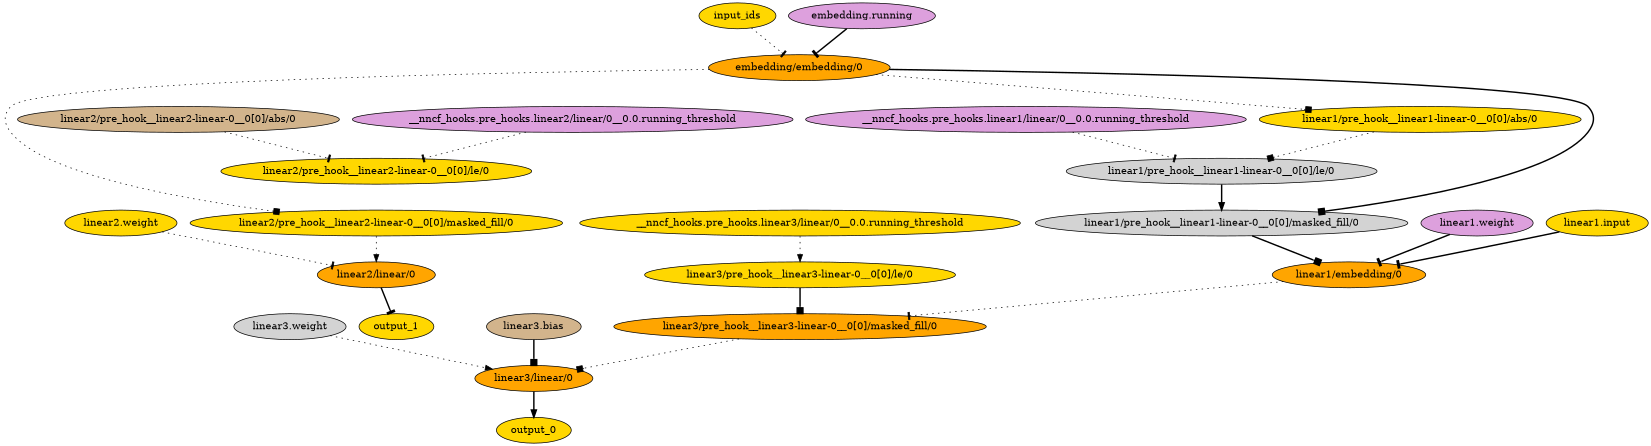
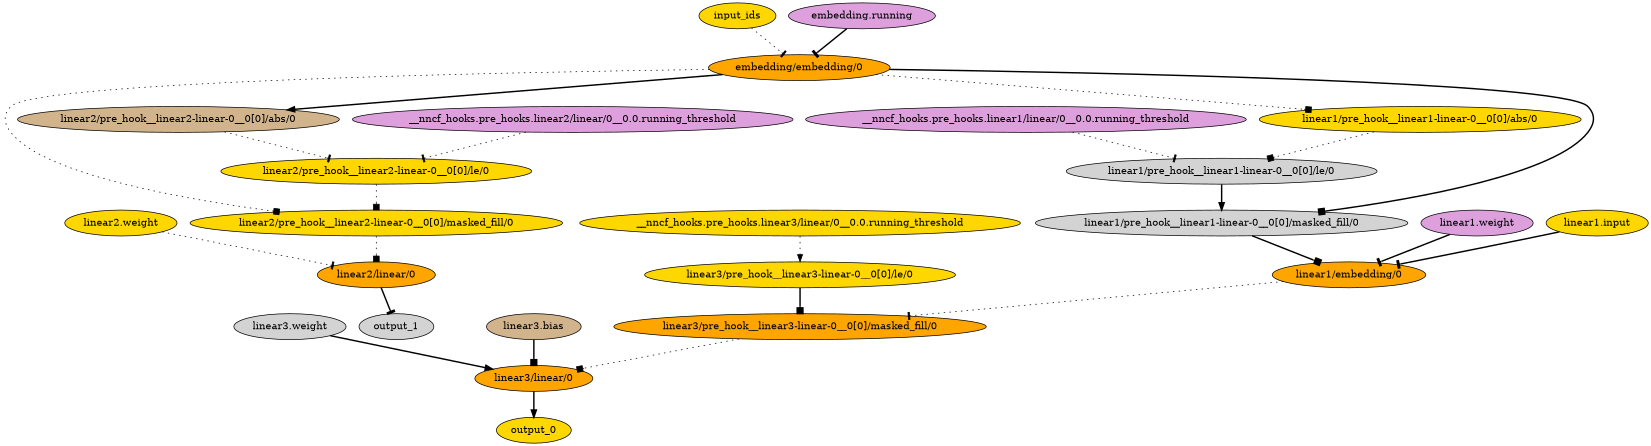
edge "embedding/embedding/0" -> "linear2/pre_hook__linear2-linear-0__0[0]/abs/0": added
edge "linear2/pre_hook__linear2-linear-0__0[0]/le/0" -> "linear2/pre_hook__linear2-linear-0__0[0]/masked_fill/0": added
edge "linear2/pre_hook__linear2-linear-0__0[0]/masked_fill/0" -> "linear2/linear/0": arrowhead normal -> box
node "output_1": fillcolor gold -> lightgrey
edge "linear3.weight" -> "linear3/linear/0": style dotted -> bold
